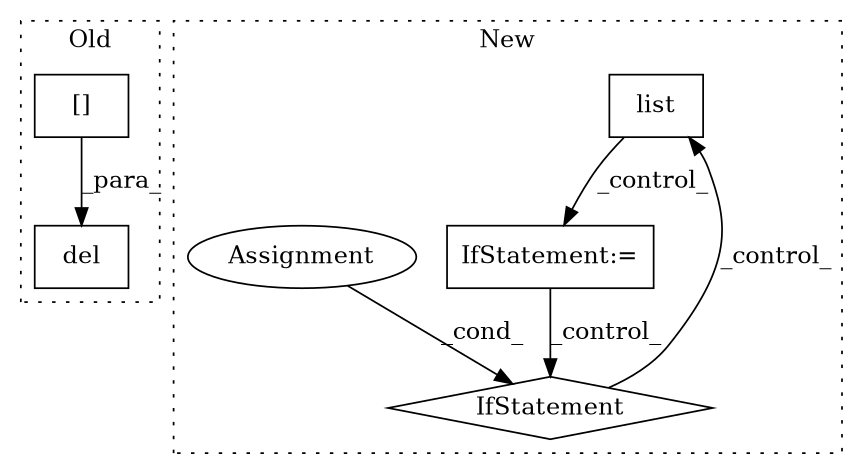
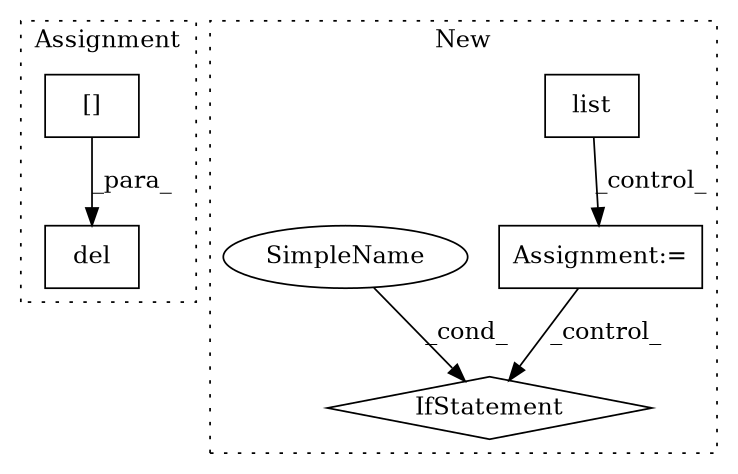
cluster "Old": label "Old" -> "Assignment"
node "Assignment": label "Assignment" -> "SimpleName"
node "IfStatement:=": label "IfStatement:=" -> "Assignment:="
edge "IfStatement" -> "list": removed, label "_control_"
